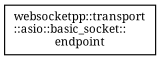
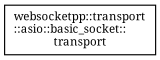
node "websocketpp::transport ::asio::basic_socket:: endpoint": label "websocketpp::transport ::asio::basic_socket:: endpoint" -> "websocketpp::transport ::asio::basic_socket:: transport"
